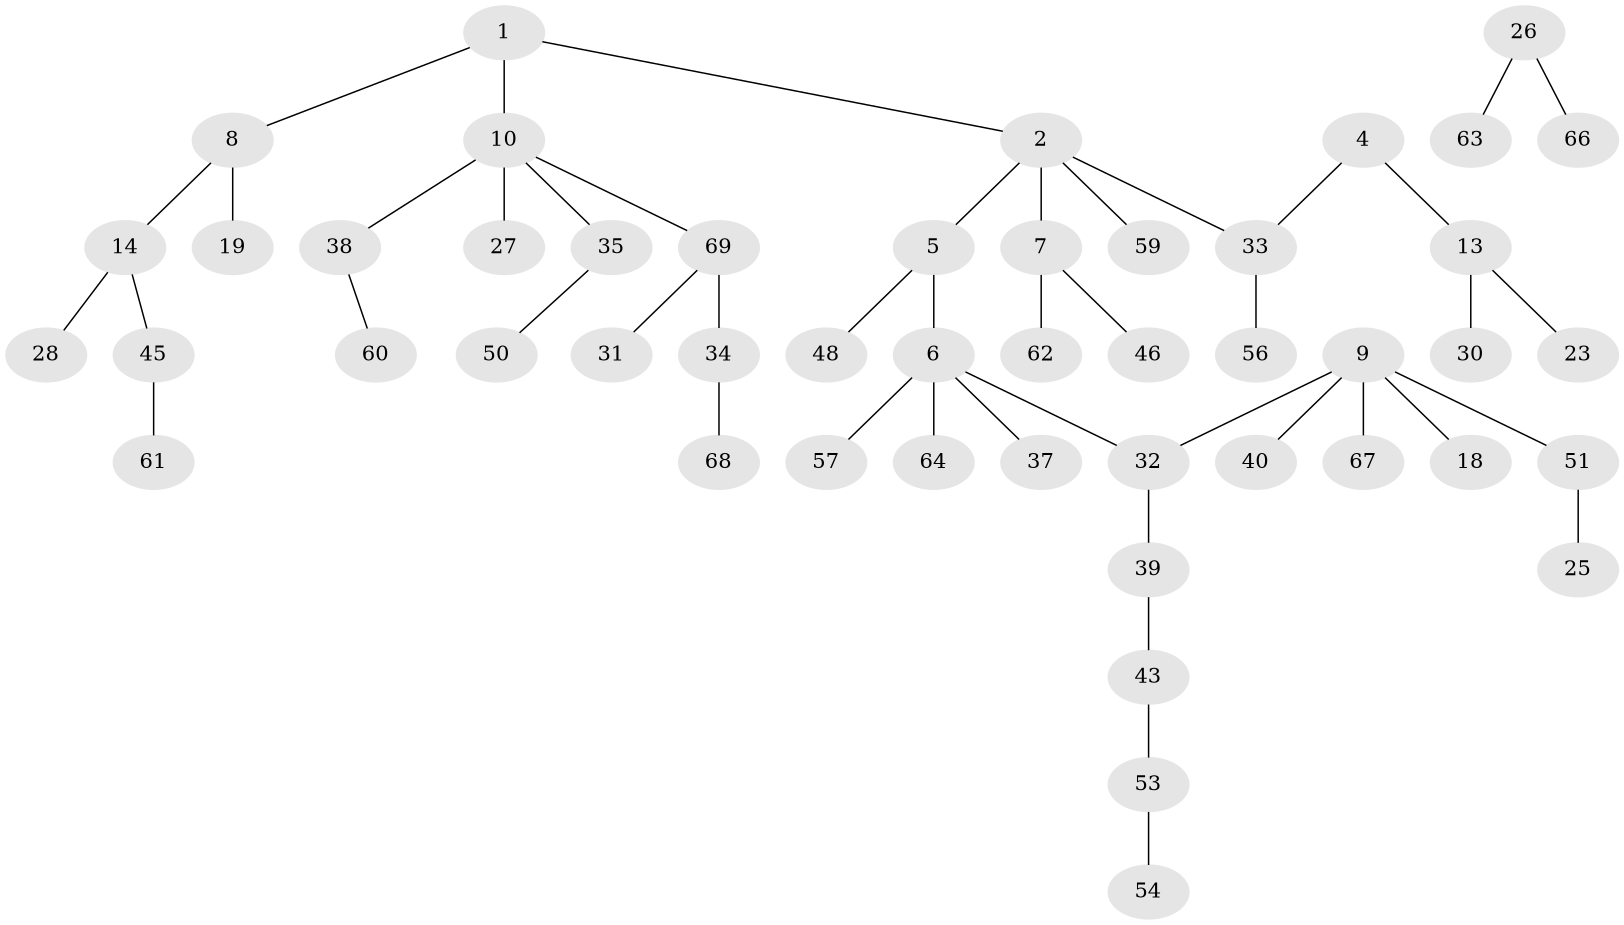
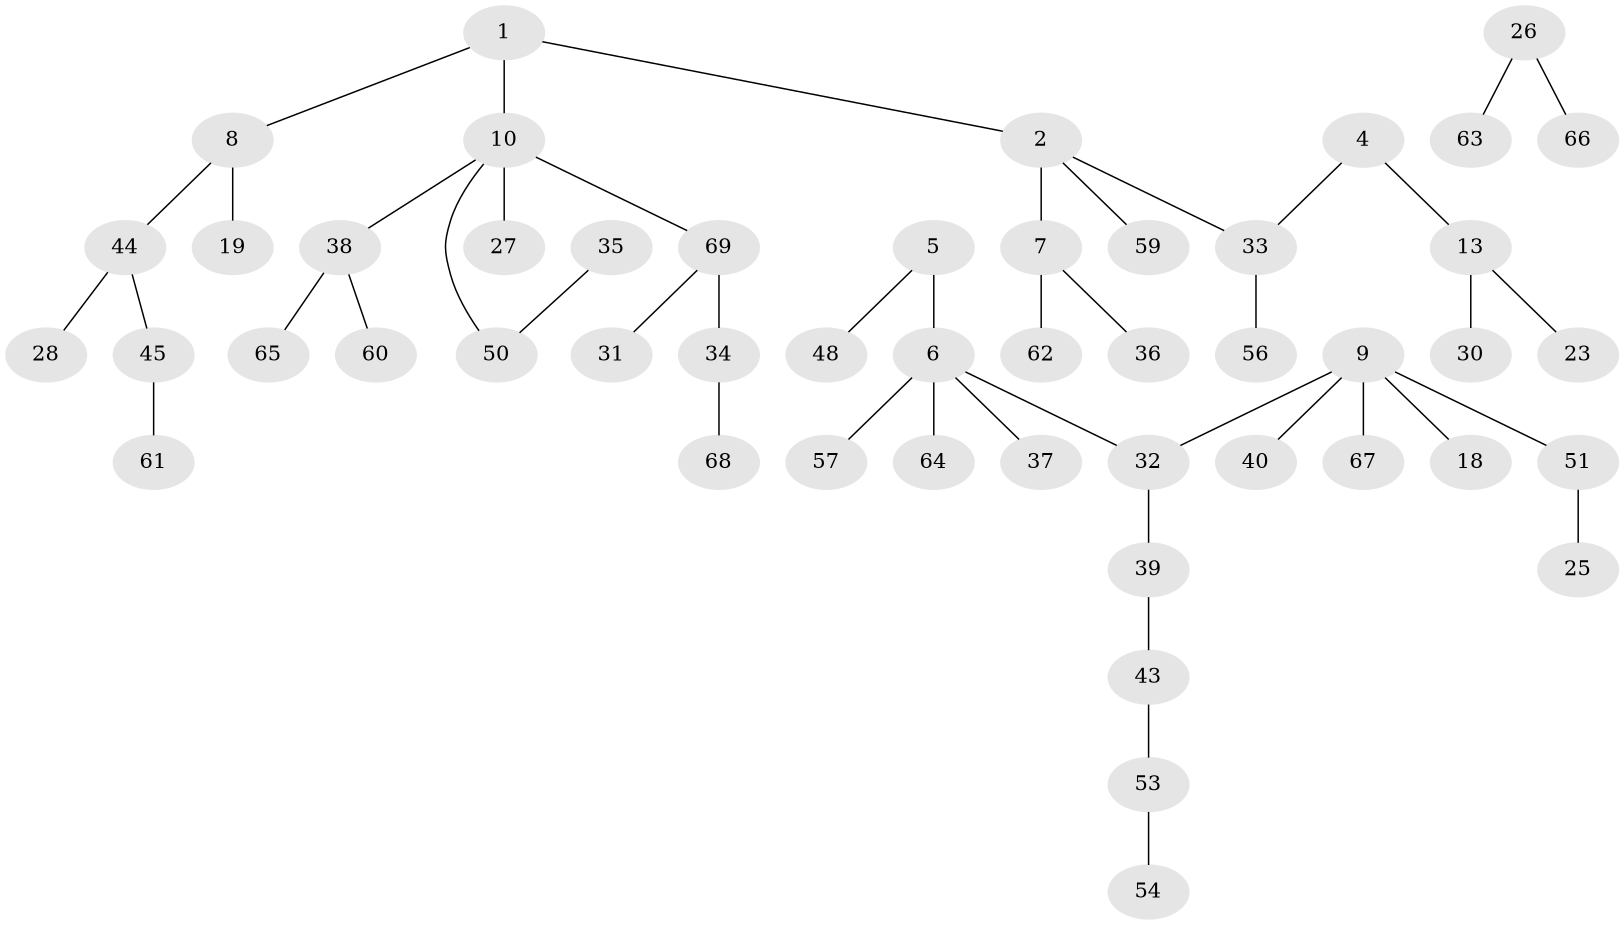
edge "10" -- "35": now "10" -- "50"
edge "2" -- "5": removed
node "14": label "14" -> "44"
node "65": added
node "46": label "46" -> "36"
